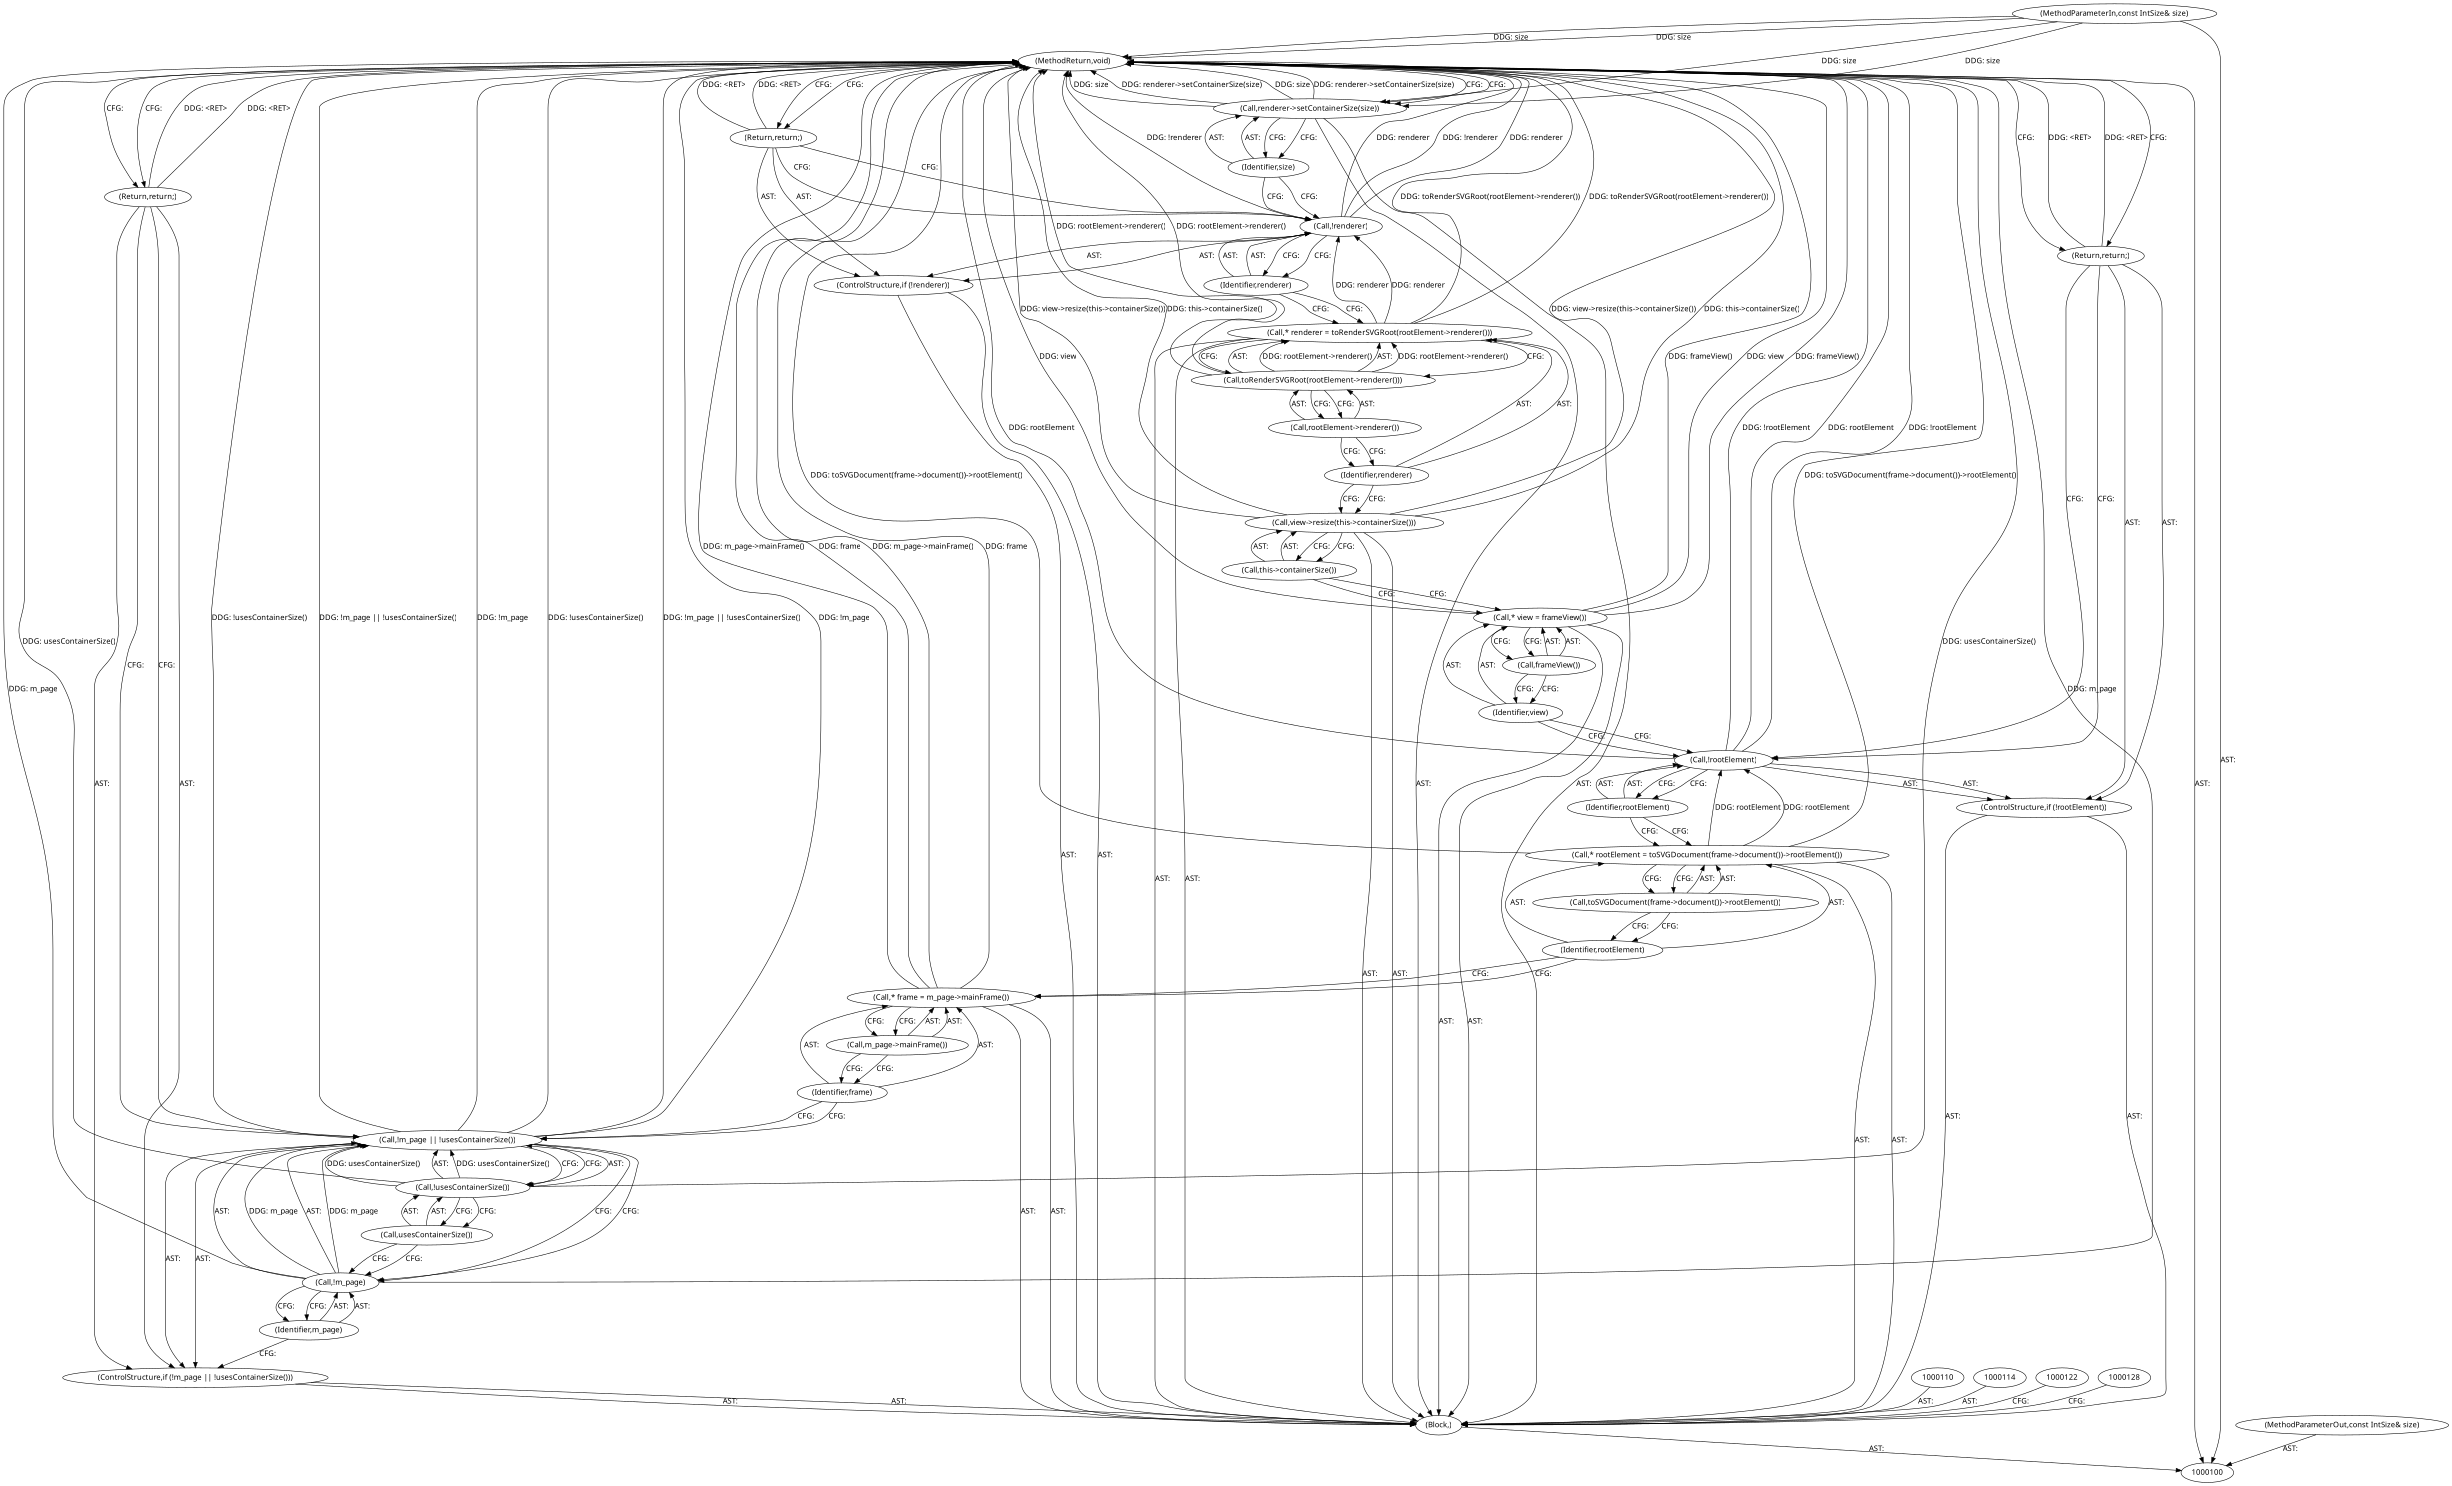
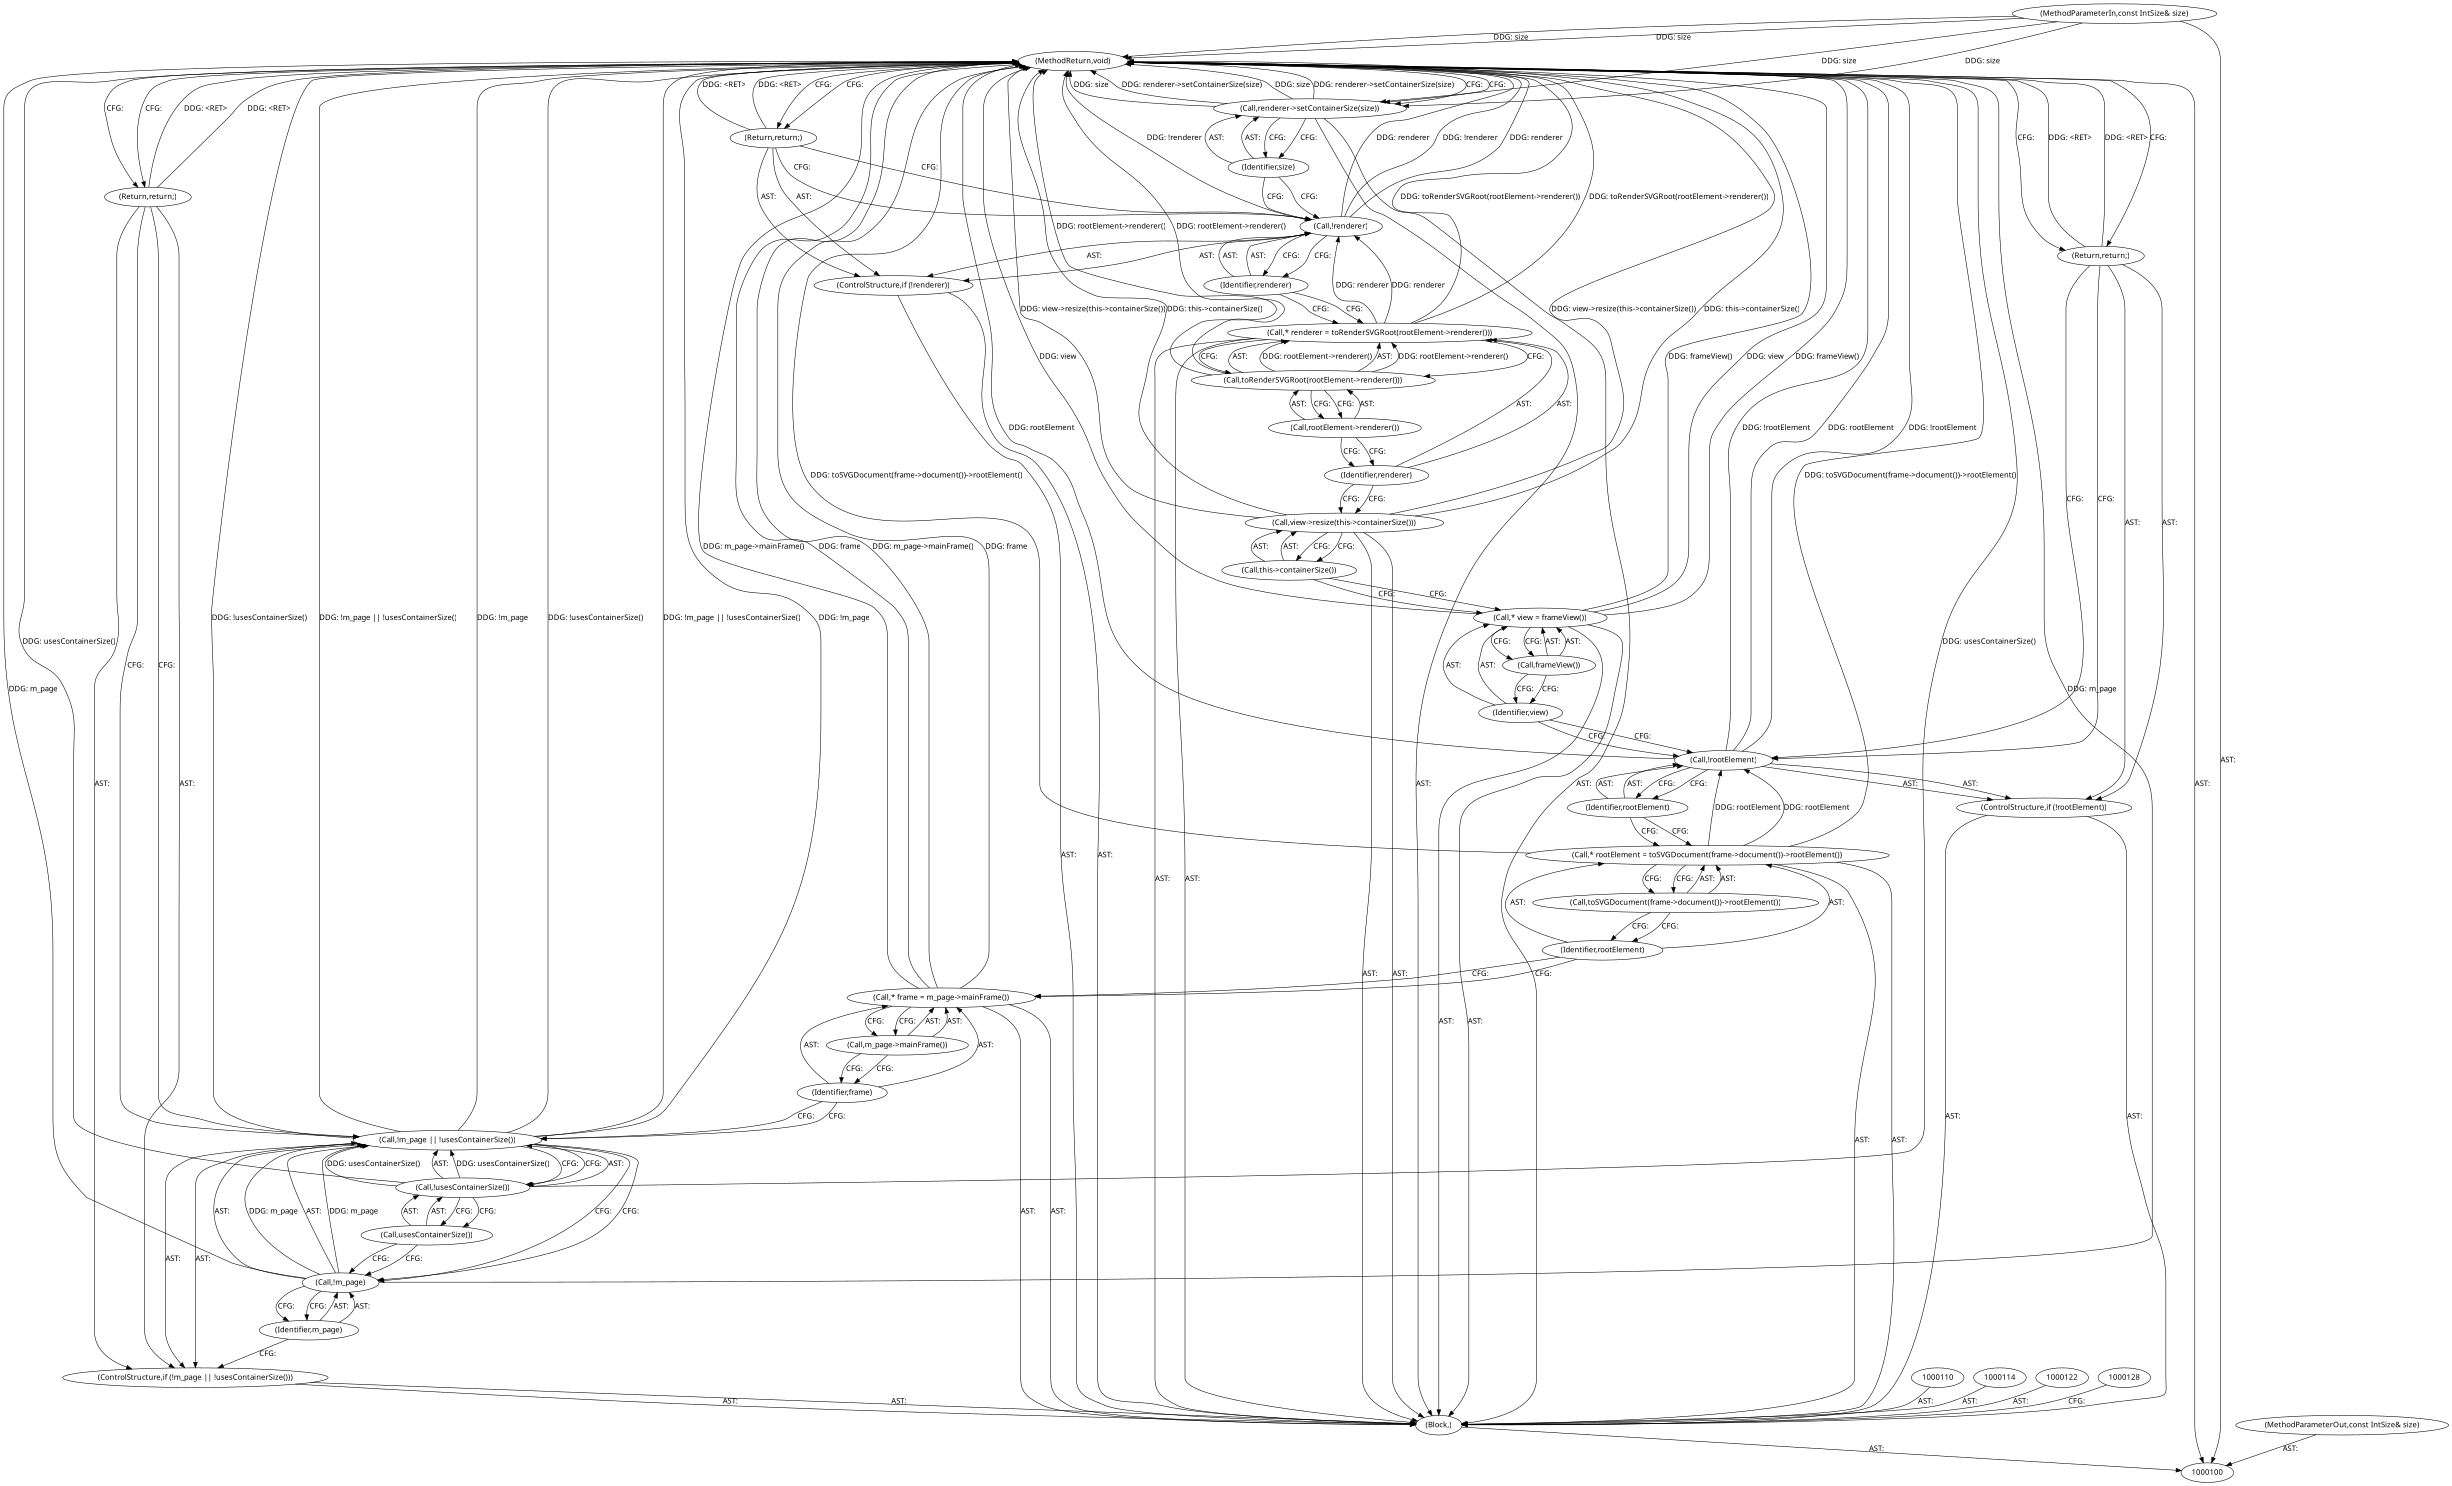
edge "1000122" -> "(Block,)": label "CFG: " -> "AST: "
